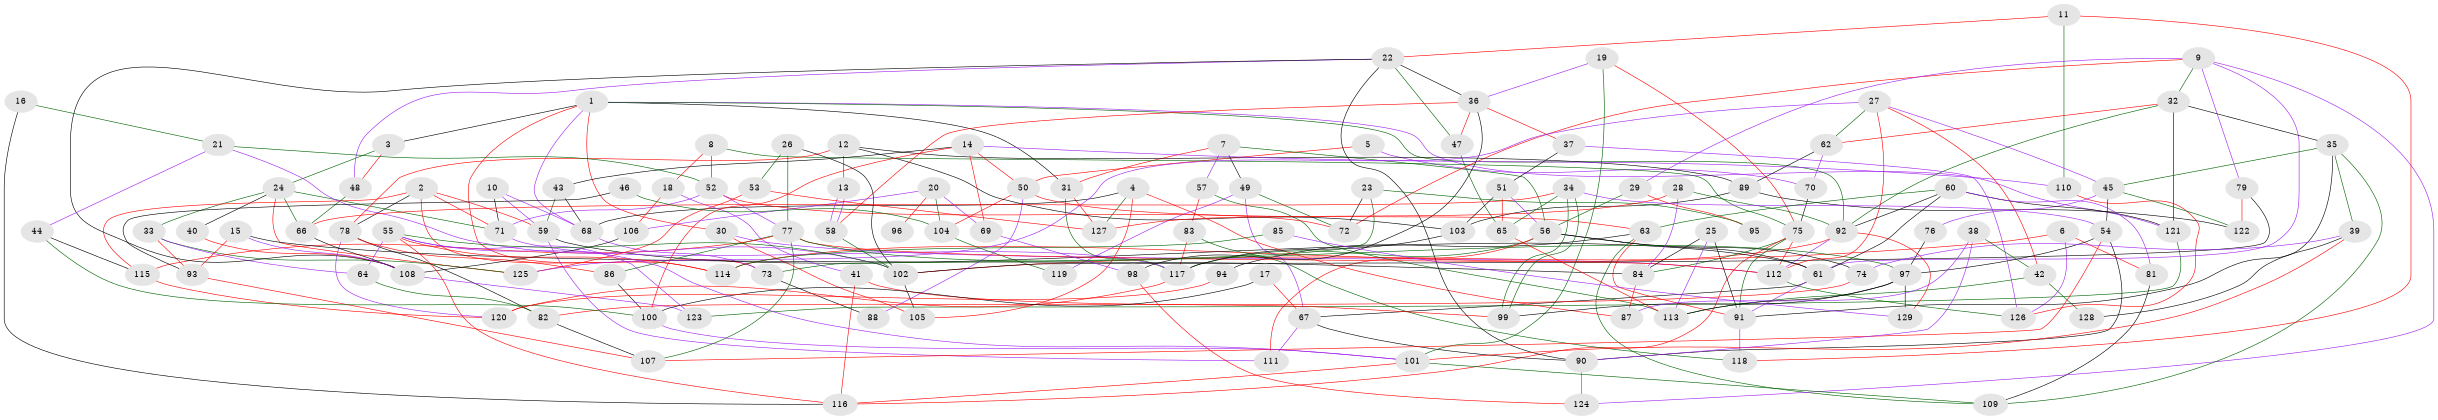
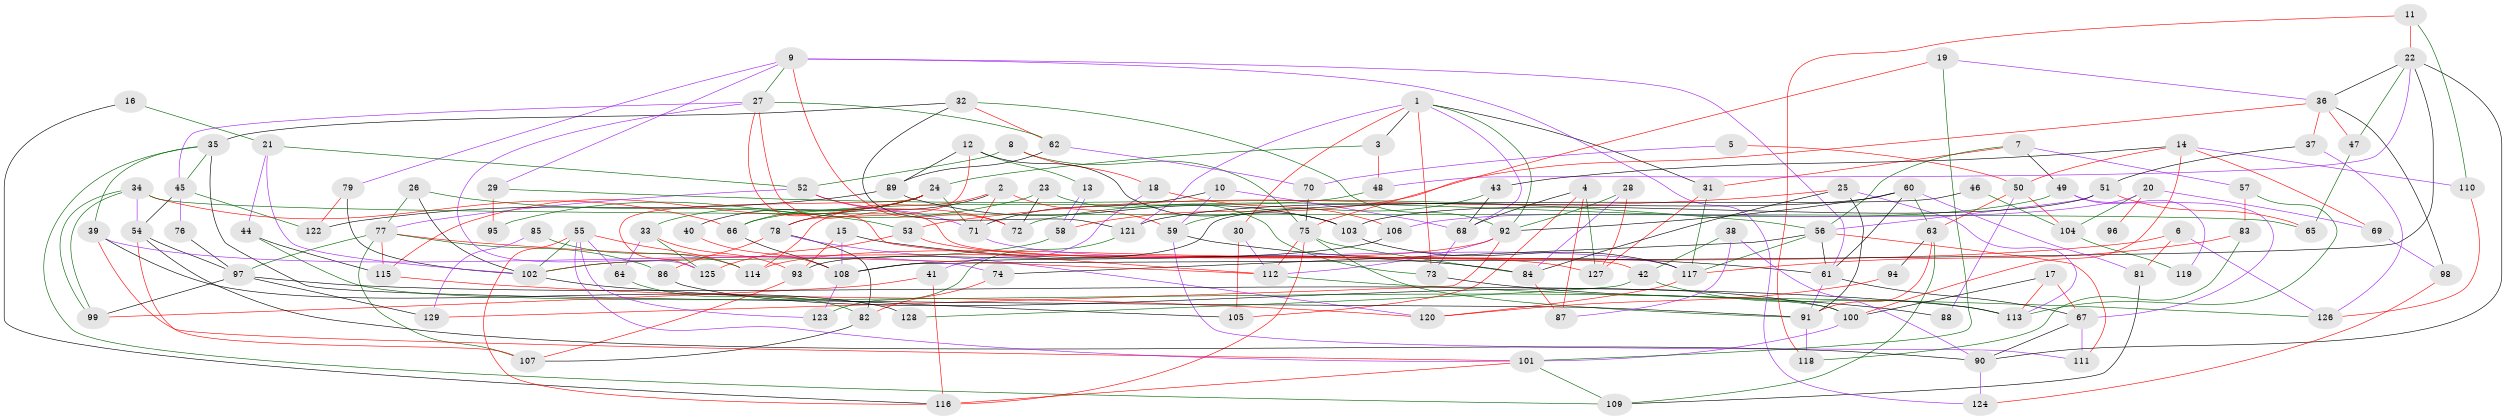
edge "9" -- "32": now "9" -- "27"
edge "25" -- "53": added
edge "2" -- "115": now "24" -- "115"
edge "65" -- "113": now "17" -- "113"
